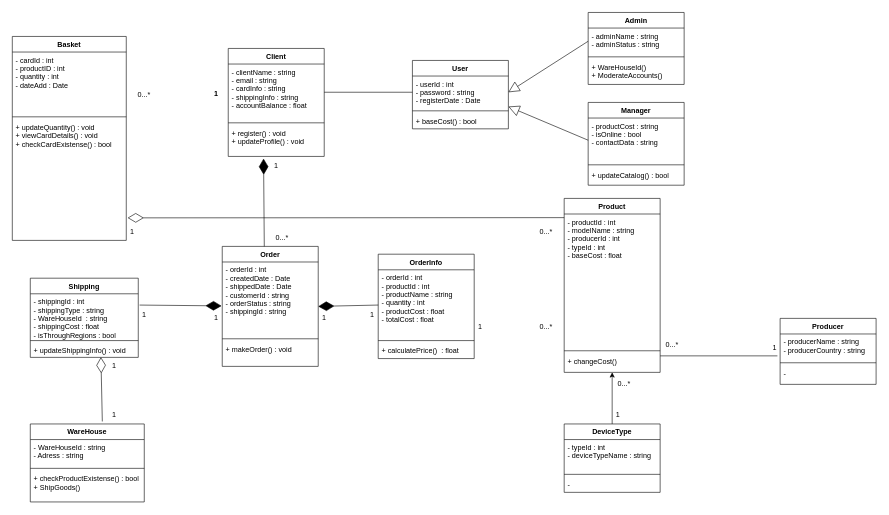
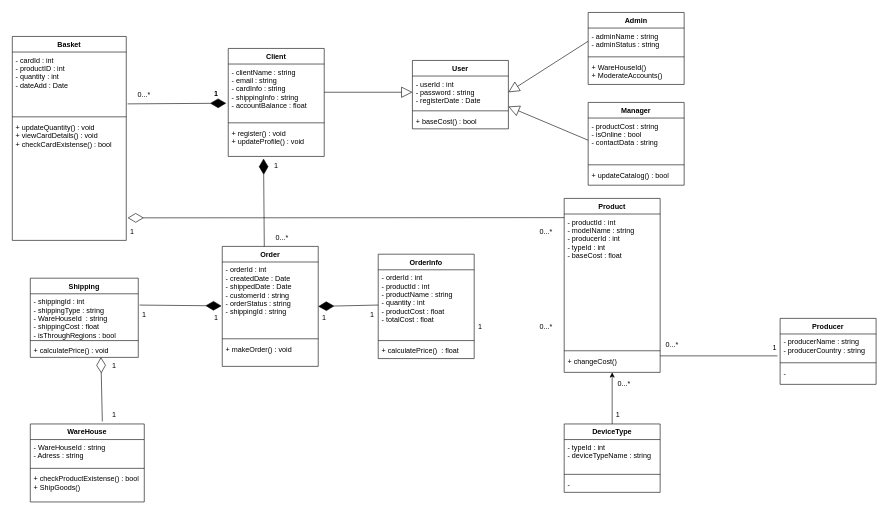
edge "- clientName : string - email : string - cardInfo : string - shippingInfo : string - accountBalance : float" -- "- userId : int - password : string - registerDate : Date": arrowhead none -> block
edge "- cardId : int - productID : int - quantity : int - dateAdd : Date" -> "- clientName : string - email : string - cardInfo : string - shippingInfo : string - accountBalance : float": added
node "+ updateShippingInfo() : void": label "+ updateShippingInfo() : void" -> "+ calculatePrice() : void"
